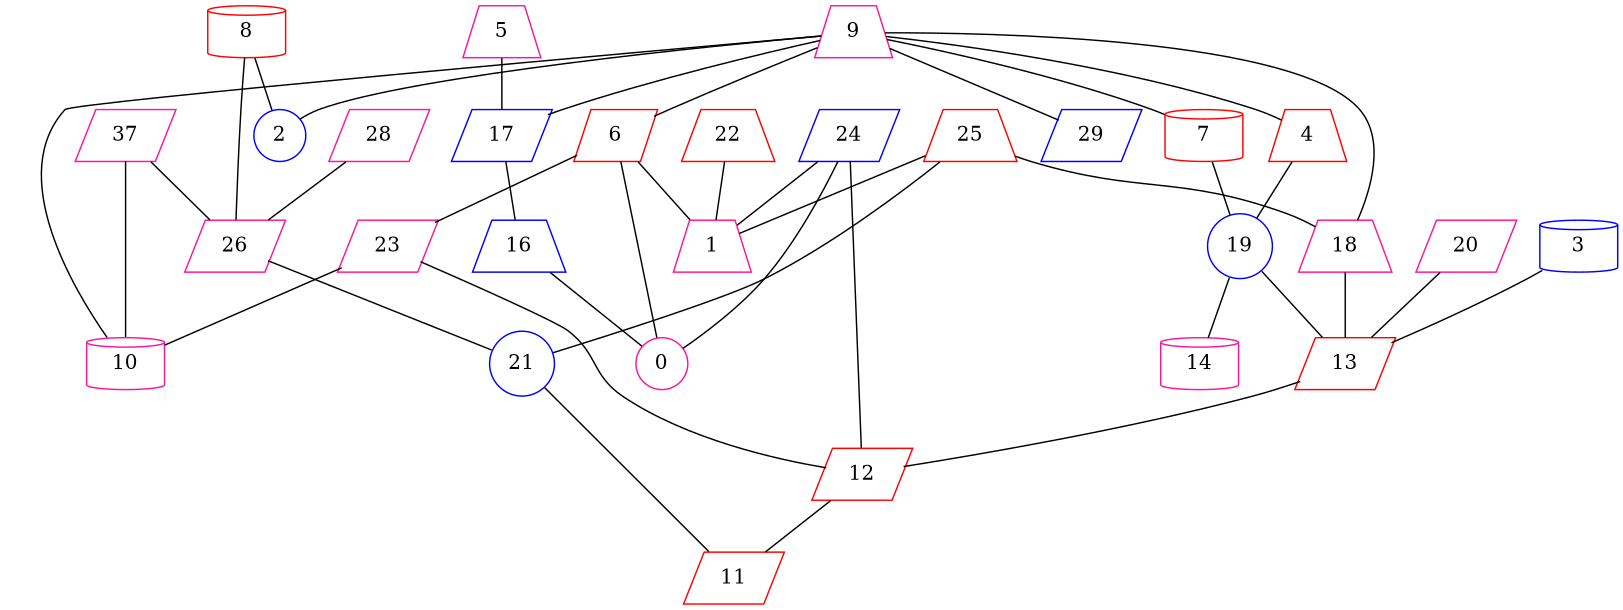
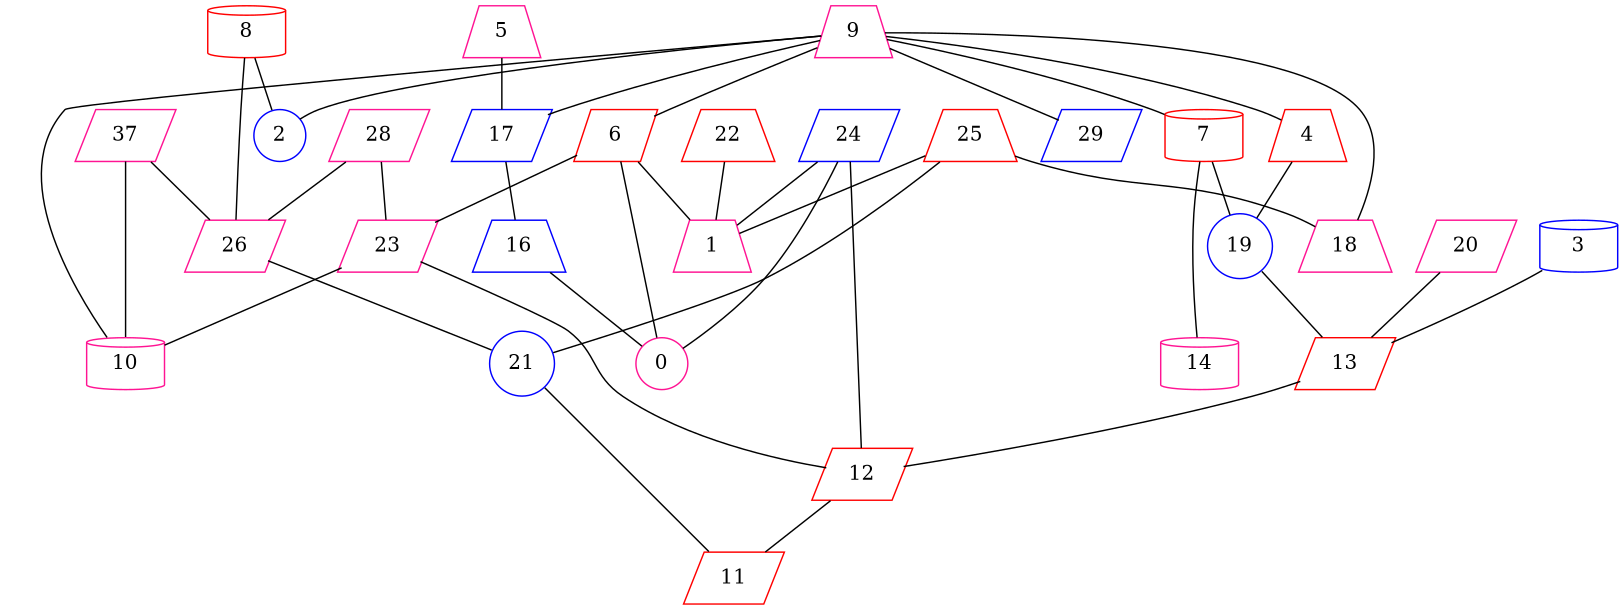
edge "28" -- "23": added
edge "18" -- "13": removed
edge "19" -- "14": now "7" -- "14"
